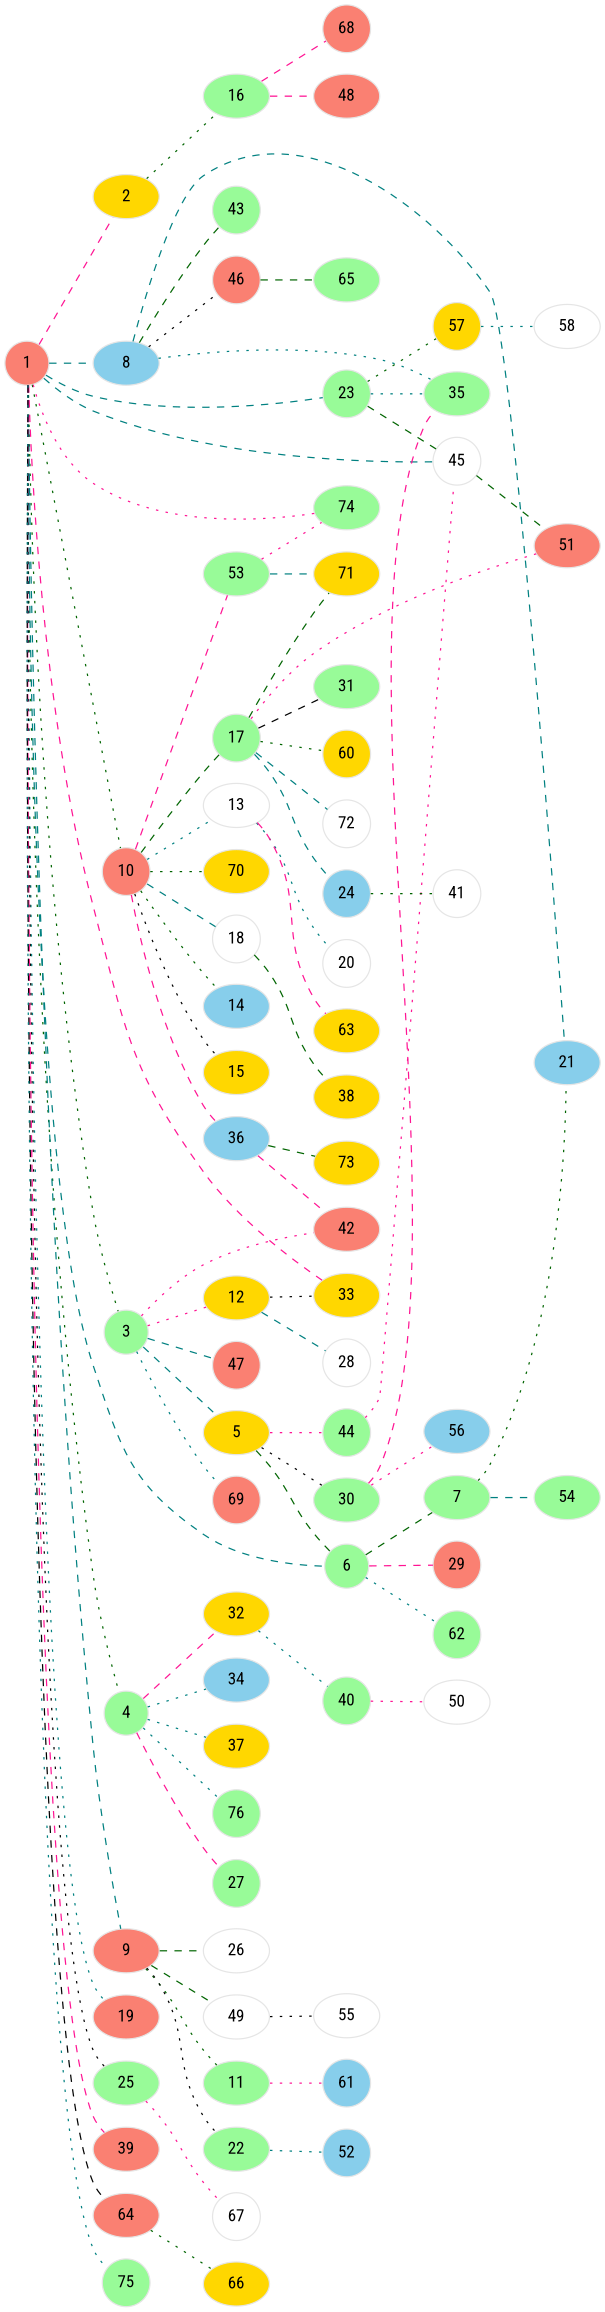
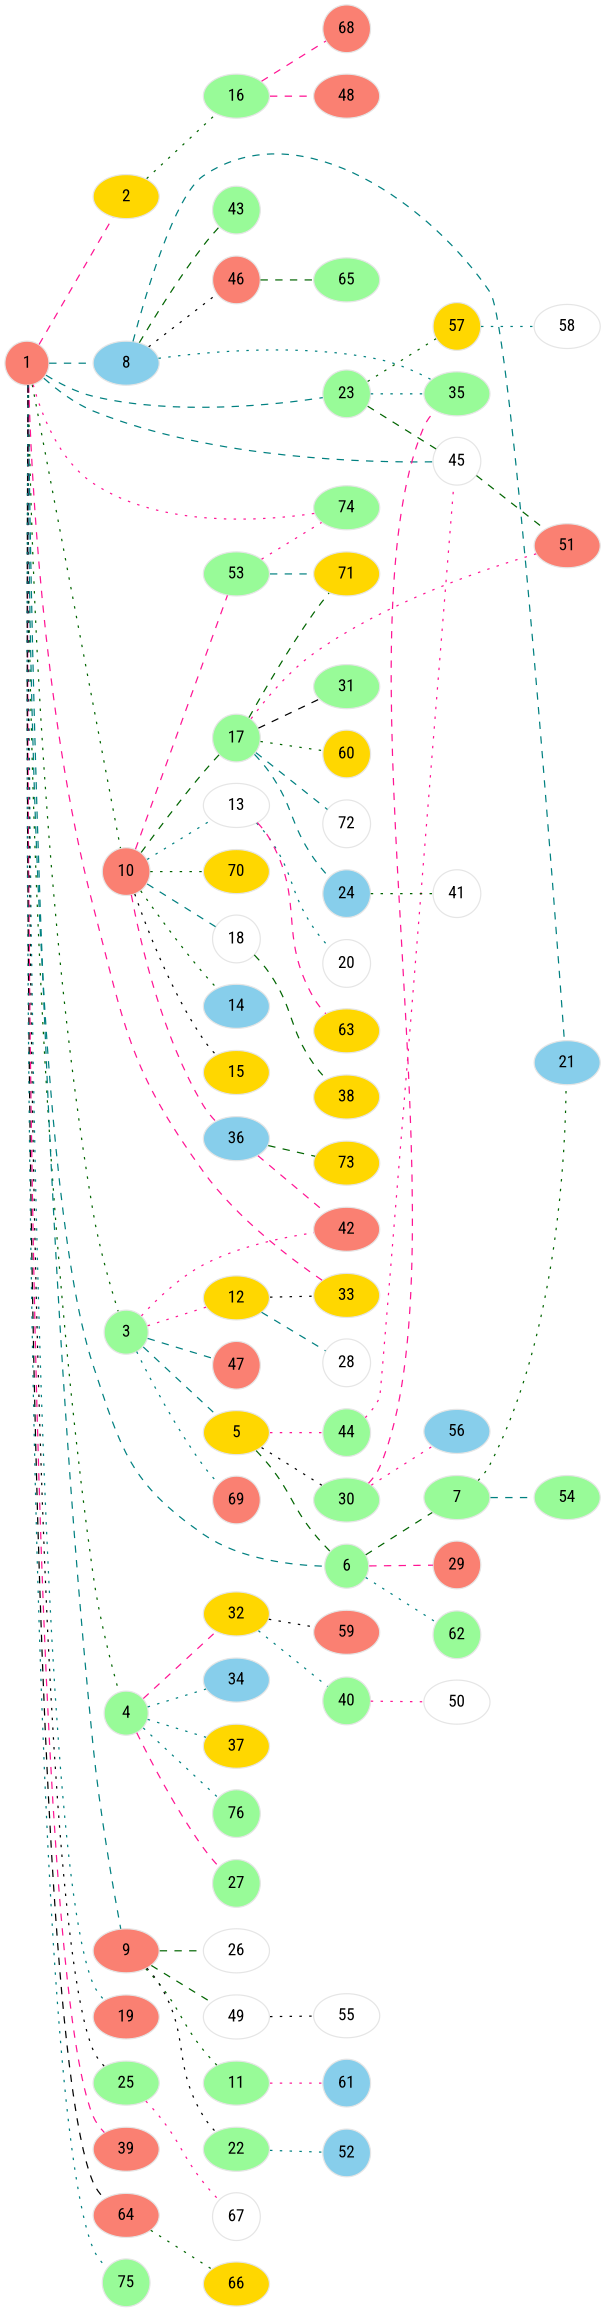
node "59": added
